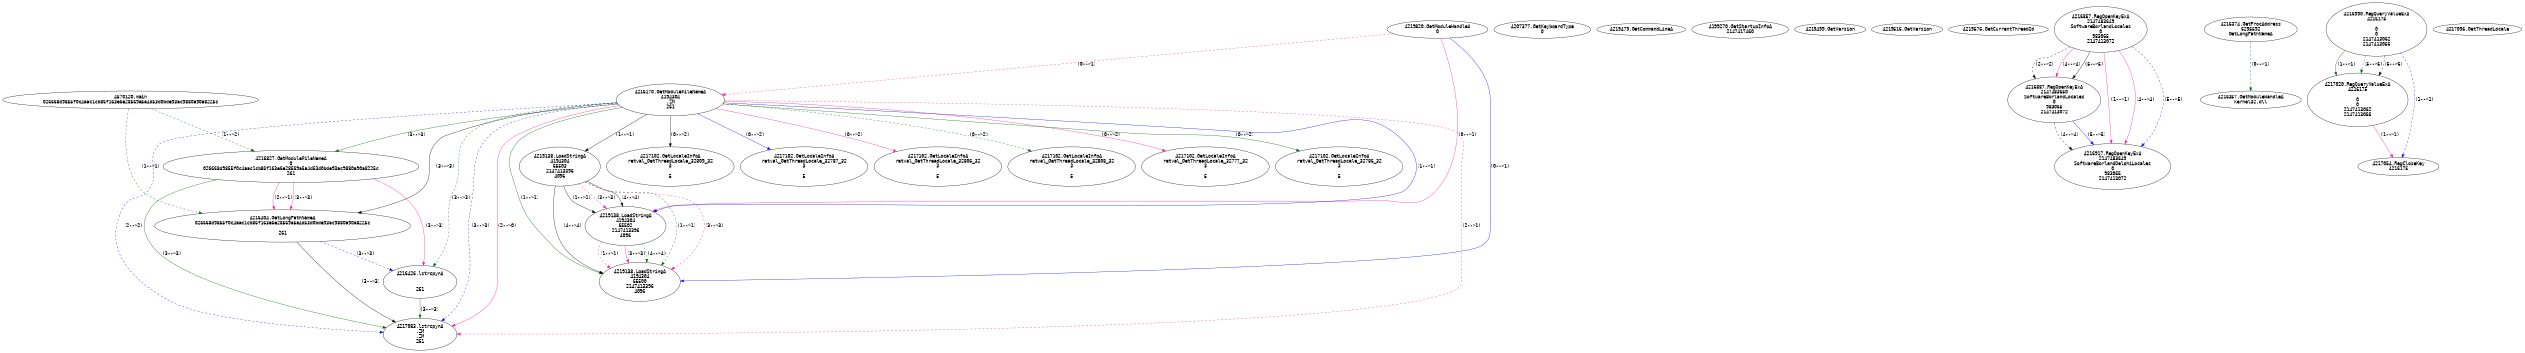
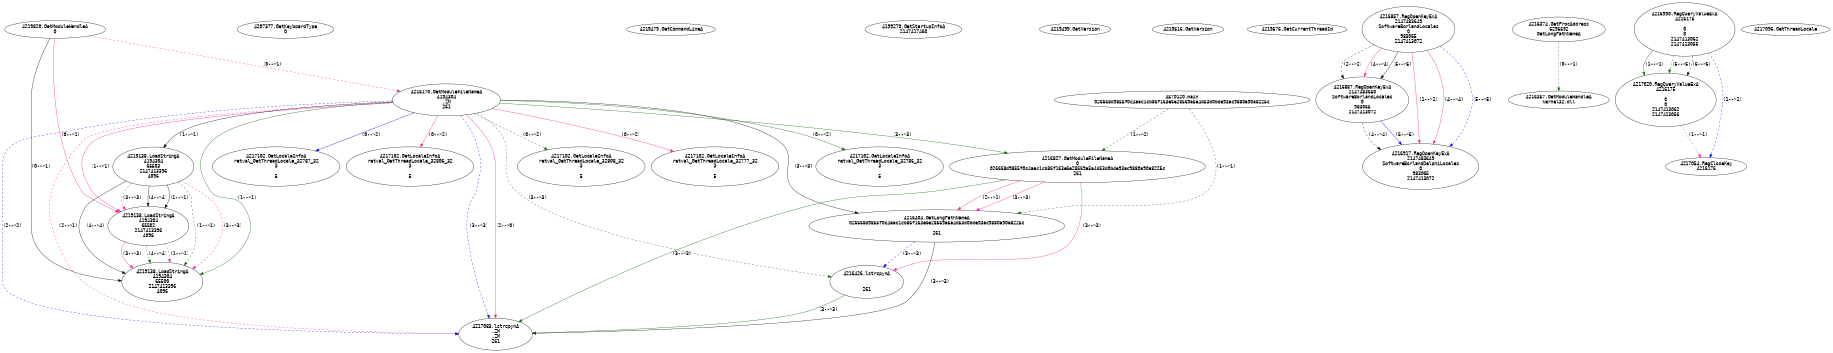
edge "4217020.RegQueryValueExA 4216175 0 0 2147413062 2147413056" -> "4217054.RegCloseKey 4216175": style solid -> dashed
node "4217102.GetLocaleInfoA retval_GetThreadLocale_32809_32 3 5": removed
edge "4216170.GetModuleFileNameA 4194304 .ZM 261" -> "4219138.LoadStringA 4194304 65502 2147413396 4096": color blue -> deeppink
edge "4219820.GetModuleHandleA 0" -> "4219138.LoadStringA 4194304 65500 2147413396 4096": color blue -> black
